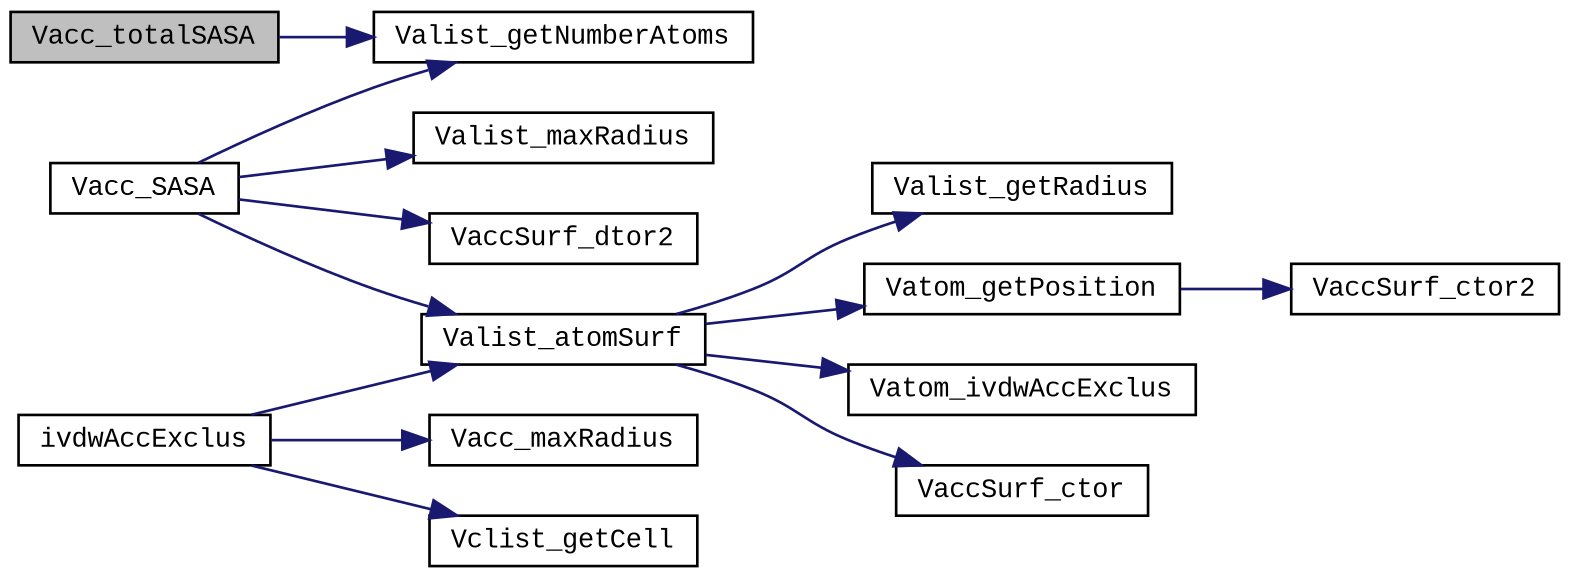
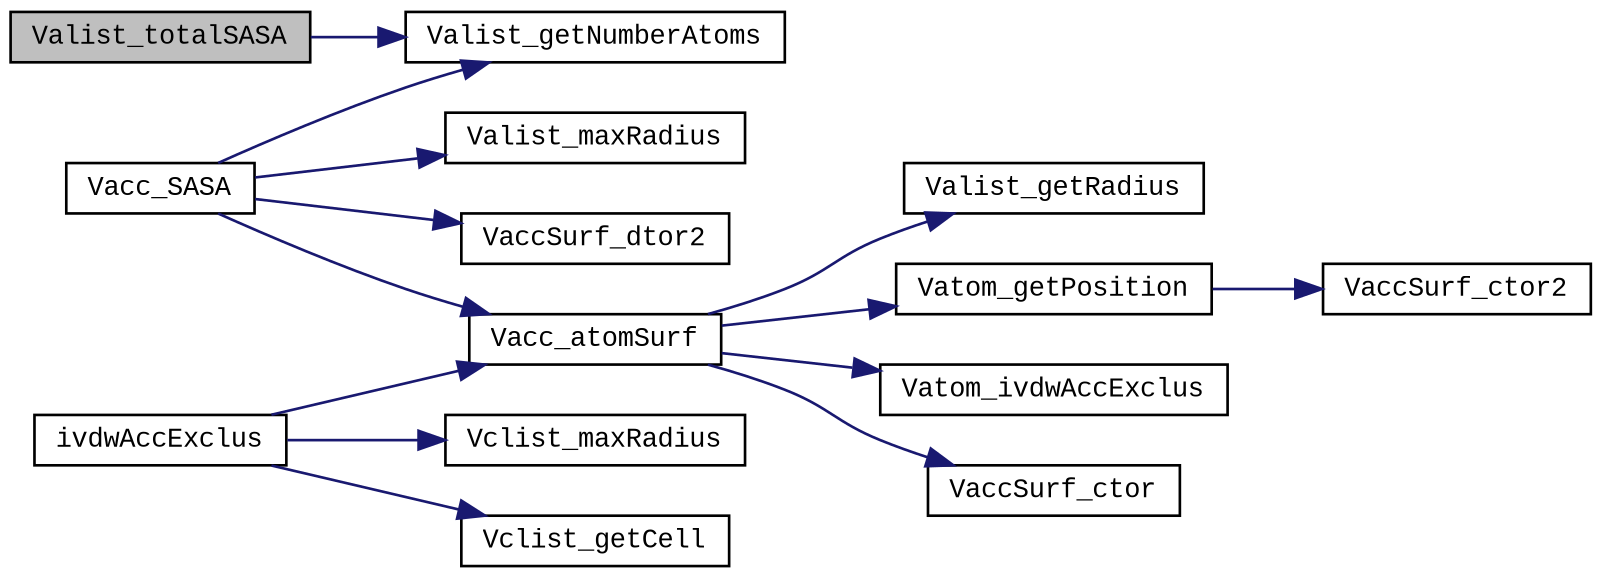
node "Vacc_totalSASA": label "Vacc_totalSASA" -> "Valist_totalSASA"
node "Valist_atomSurf": label "Valist_atomSurf" -> "Vacc_atomSurf"
node "Vacc_maxRadius": label "Vacc_maxRadius" -> "Vclist_maxRadius"
